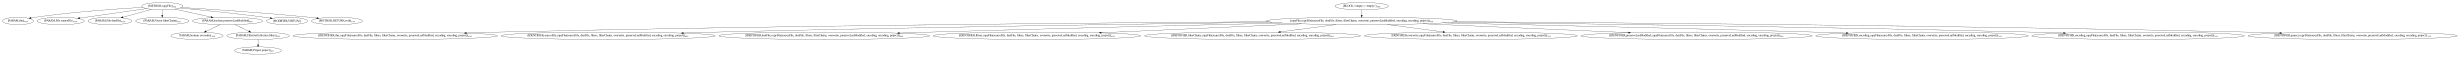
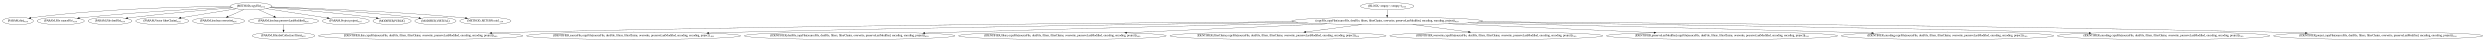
node "(MODIFIER,PUBLIC)": added
edge "(PARAM,boolean preserveLastModified)" -> "(PARAM,boolean overwrite)": now "(METHOD,copyFile)" -> "(PARAM,boolean overwrite)"
edge "(PARAM,FilterSetCollection filters)" -> "(PARAM,Project project)": now "(METHOD,copyFile)" -> "(PARAM,Project project)"
